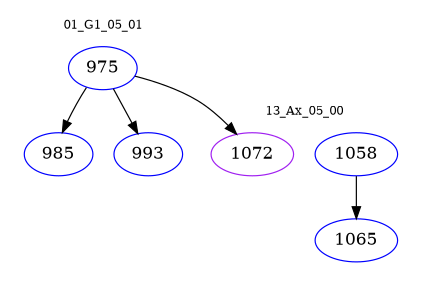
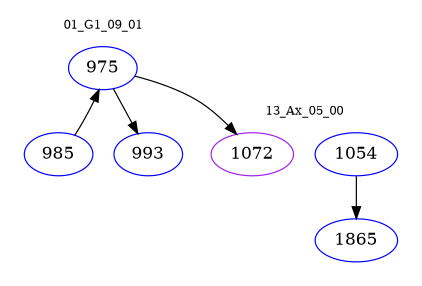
cluster "01_G1_05_01": label "01_G1_05_01" -> "01_G1_09_01"
edge "975" -> "985": reversed
node "1058": label "1058" -> "1054"
node "1065": label "1065" -> "1865"
